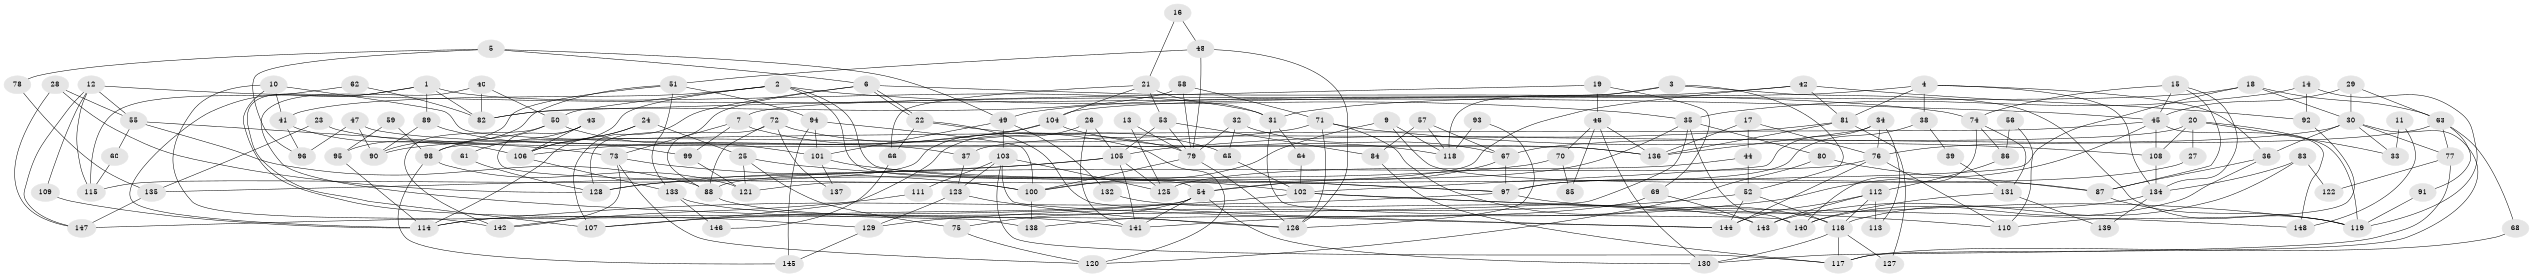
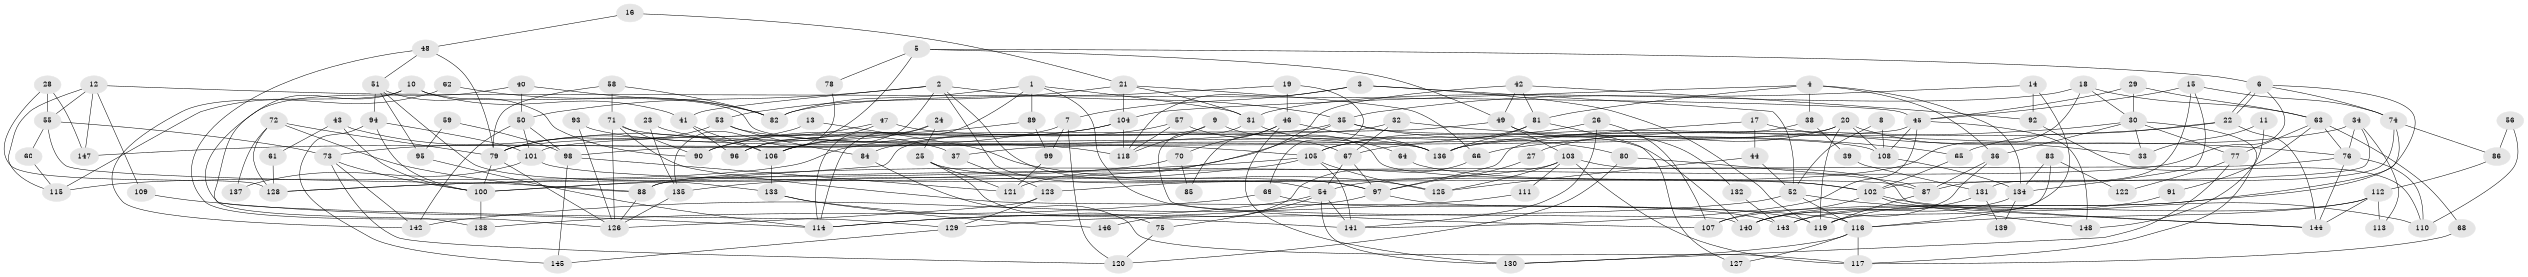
node "8": added
edge "135" -- "147": now "135" -- "126"
